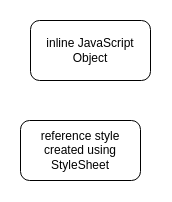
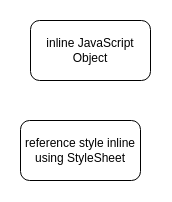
node "reference style created using StyleSheet": label "reference style created using StyleSheet" -> "reference style inline using StyleSheet"
